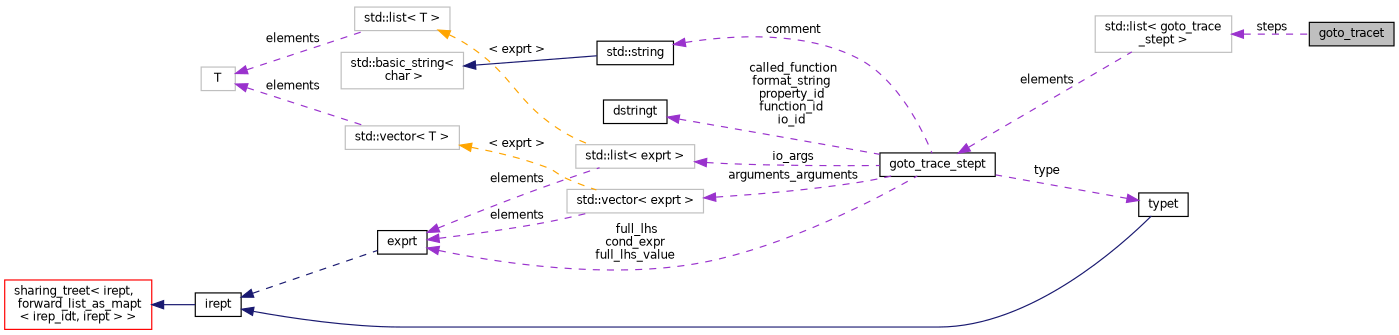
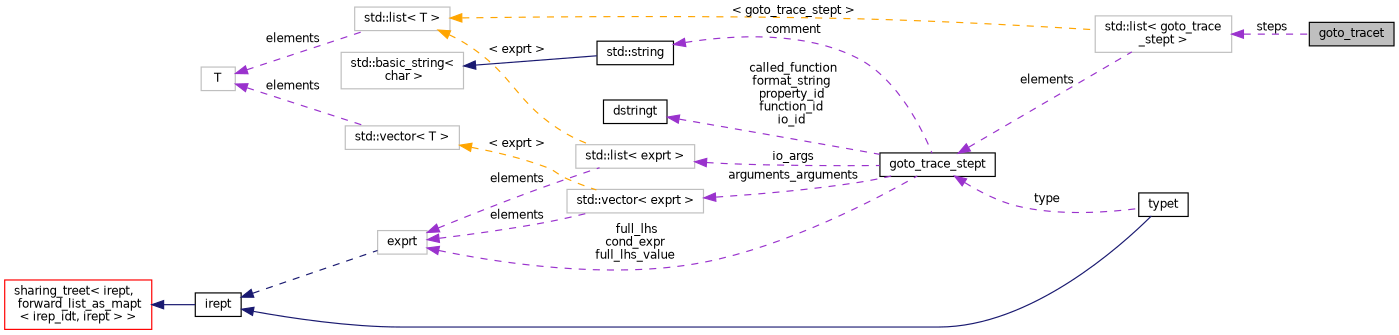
edge "std::list< goto_trace _stept >" -> "std::list< T >": added, label "< goto_trace_stept >"
edge "goto_trace_stept" -> "typet": reversed
node "exprt": color black -> grey75
